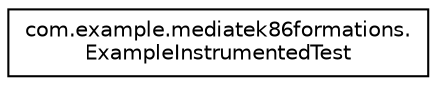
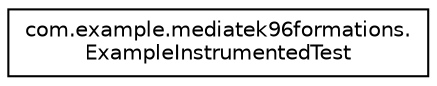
node "com.example.mediatek86formations. ExampleInstrumentedTest": label "com.example.mediatek86formations. ExampleInstrumentedTest" -> "com.example.mediatek96formations. ExampleInstrumentedTest"
